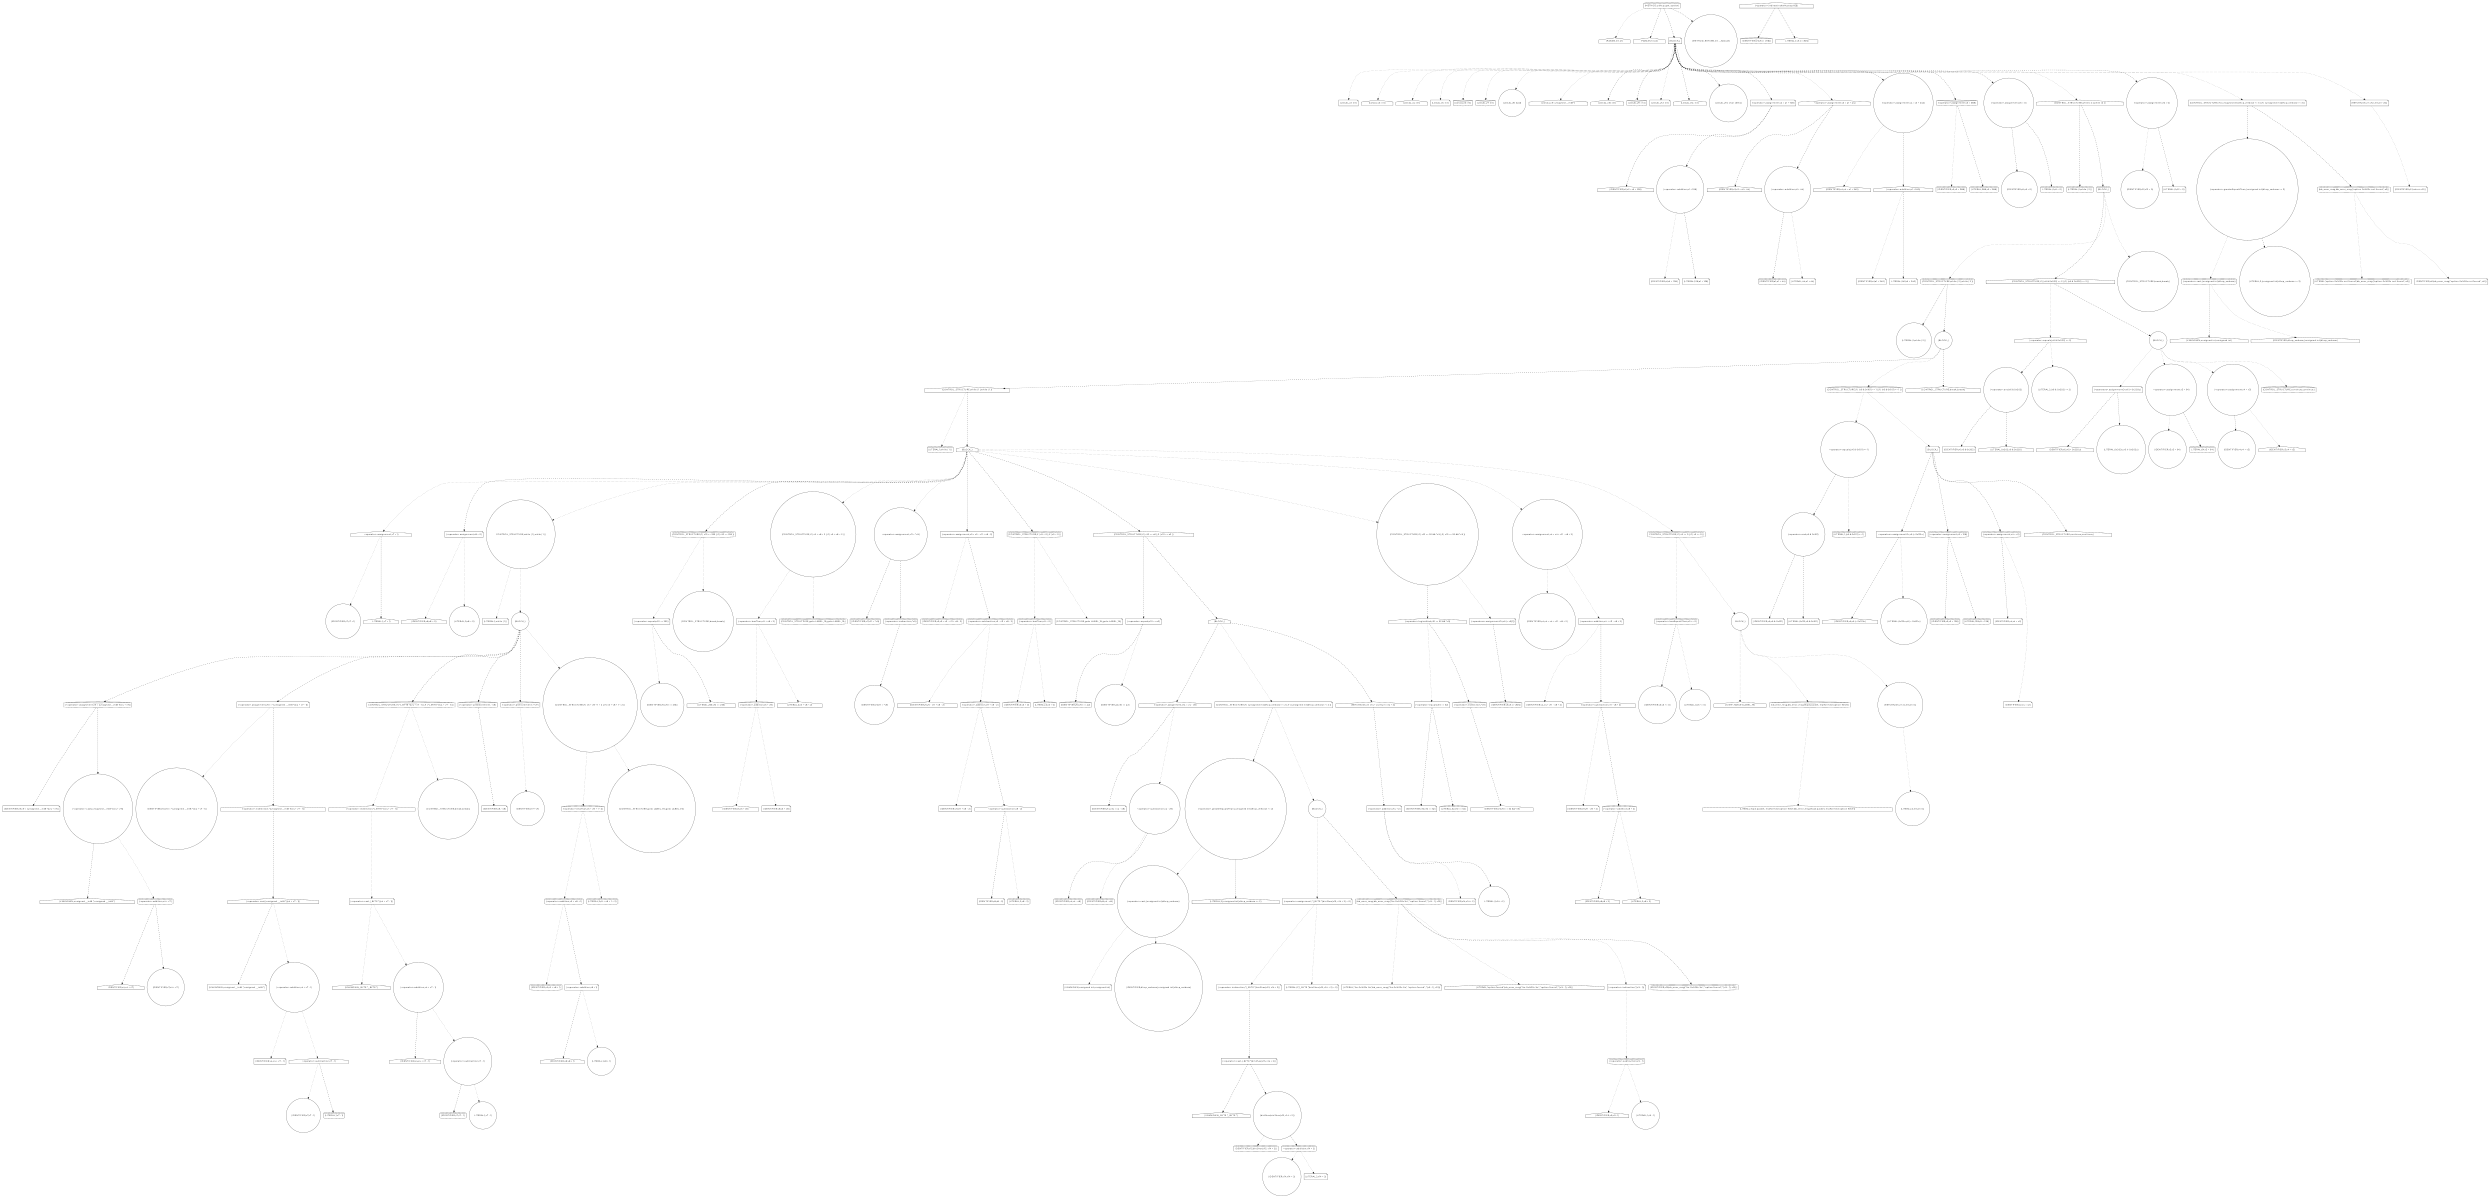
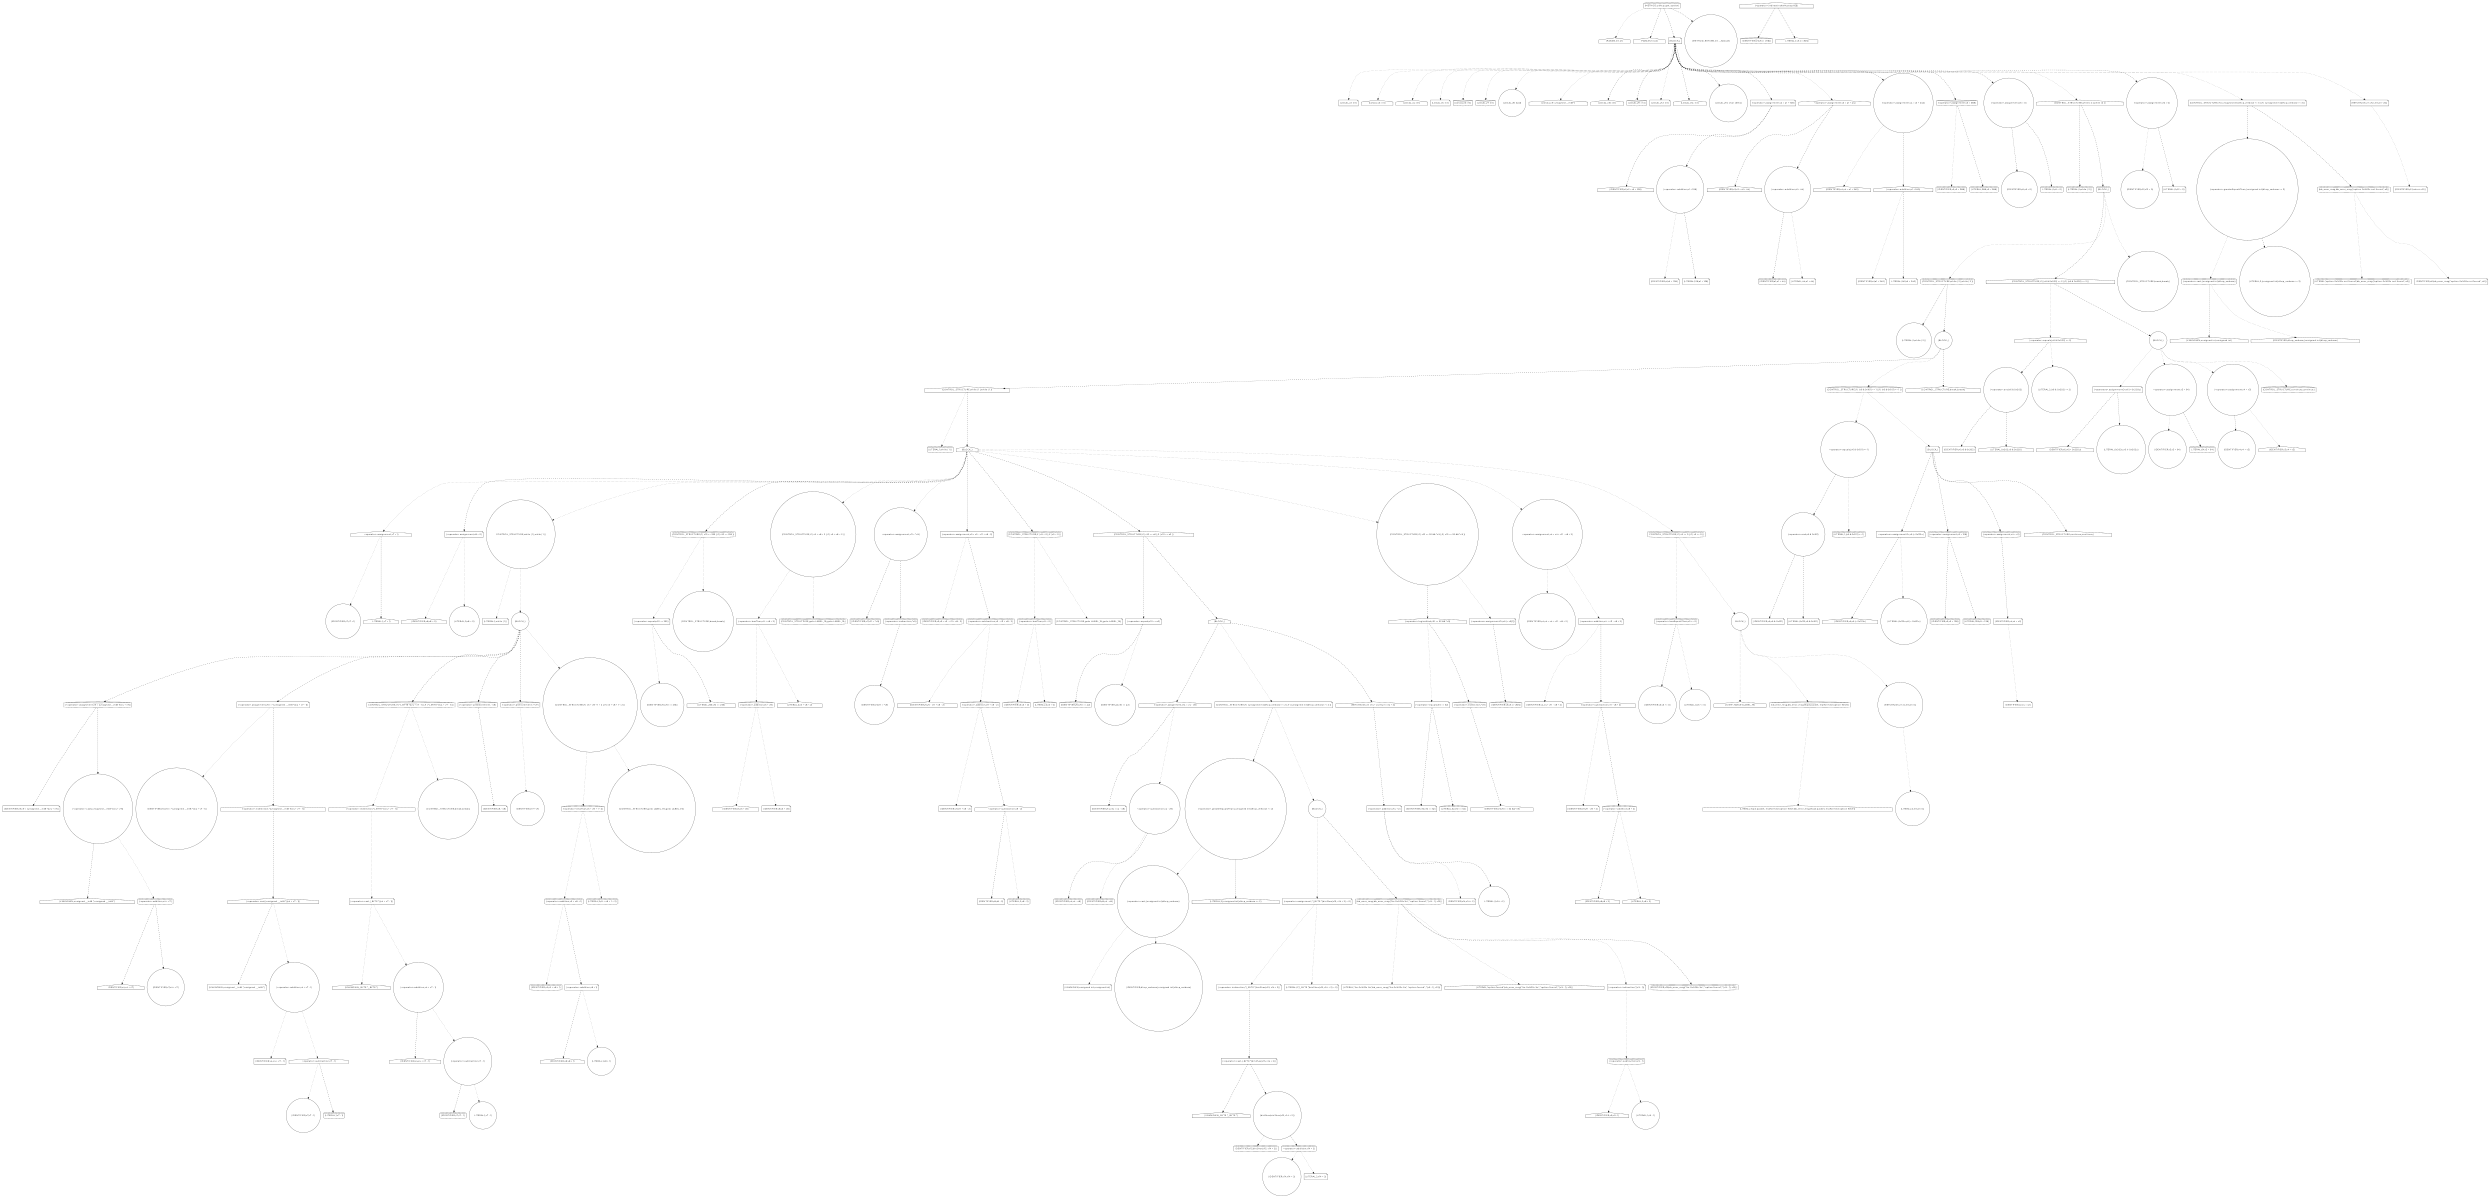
edge "(<operator>.assignment,v4 = v2)" -> "(IDENTIFIER,v2,v4 = v2)": now "(IDENTIFIER,v4,v4 = v2)" -> "(IDENTIFIER,v2,v4 = v2)"
